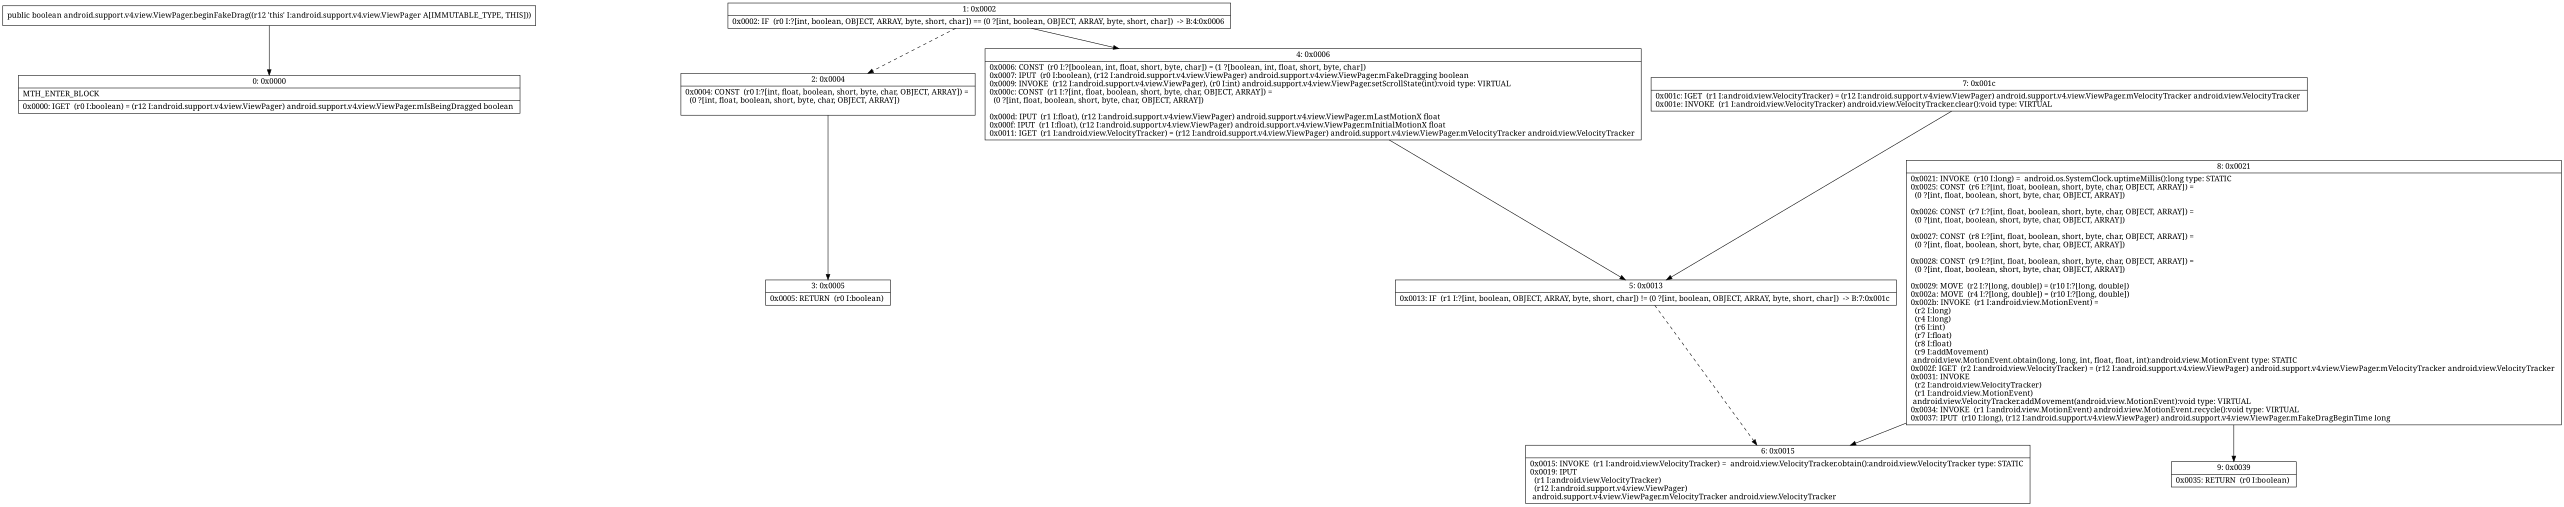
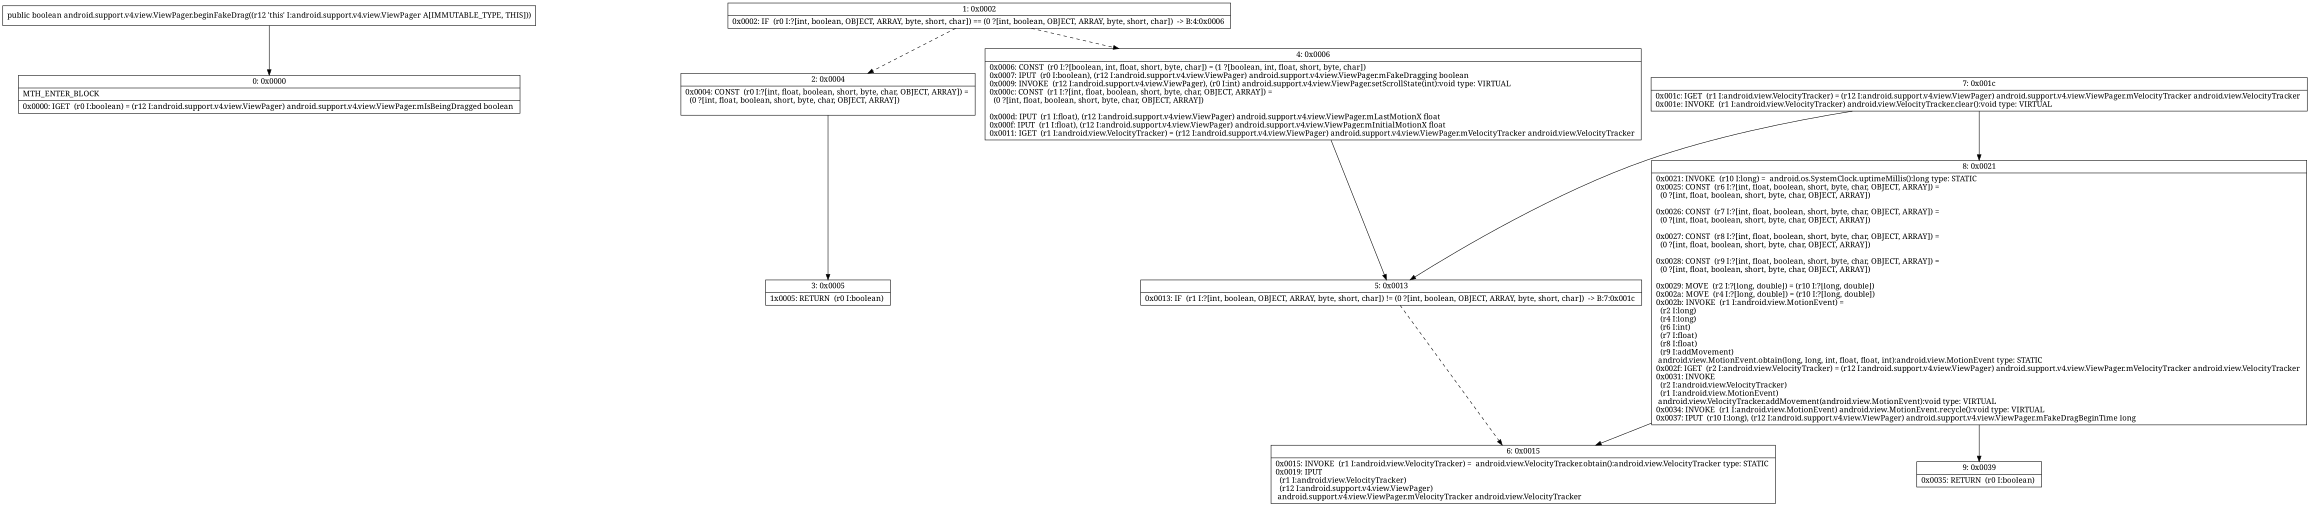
edge "1: 0x0002" -> "4: 0x0006": style solid -> dashed
edge "7: 0x001c" -> "8: 0x0021": added
node "3: 0x0005": text "0x0005: RETURN  (r0 I:boolean)" -> "1x0005: RETURN  (r0 I:boolean)"
